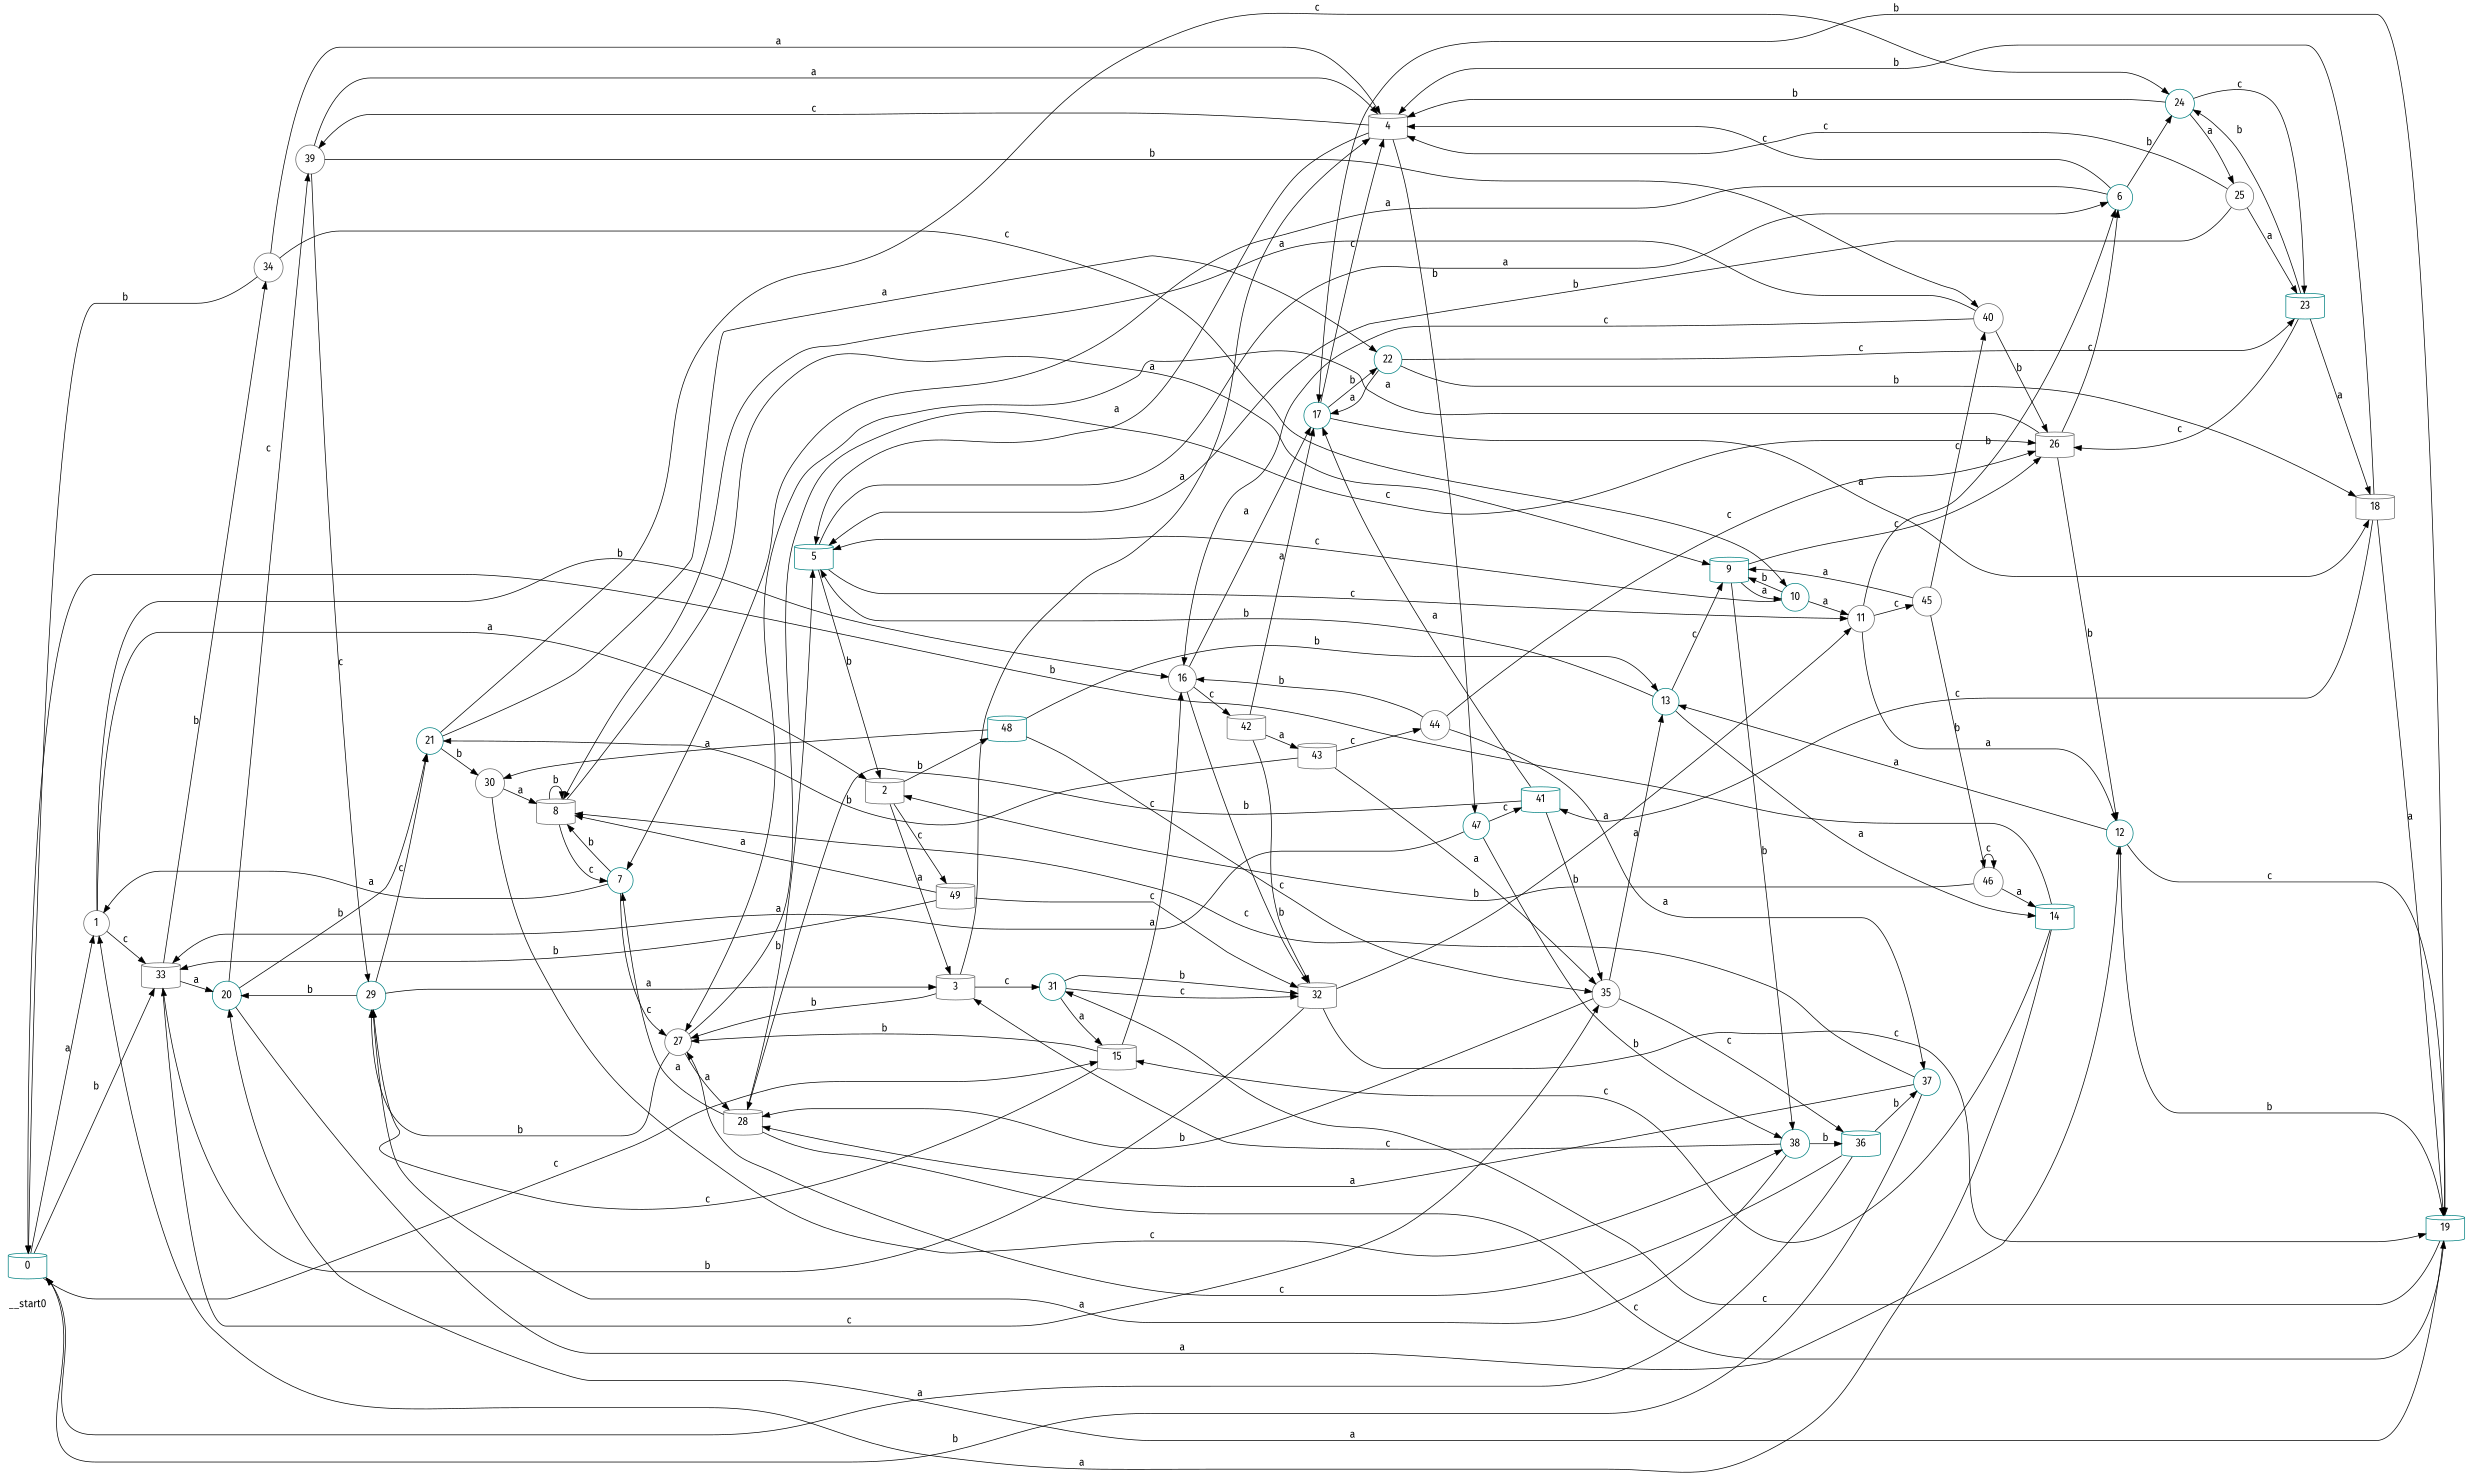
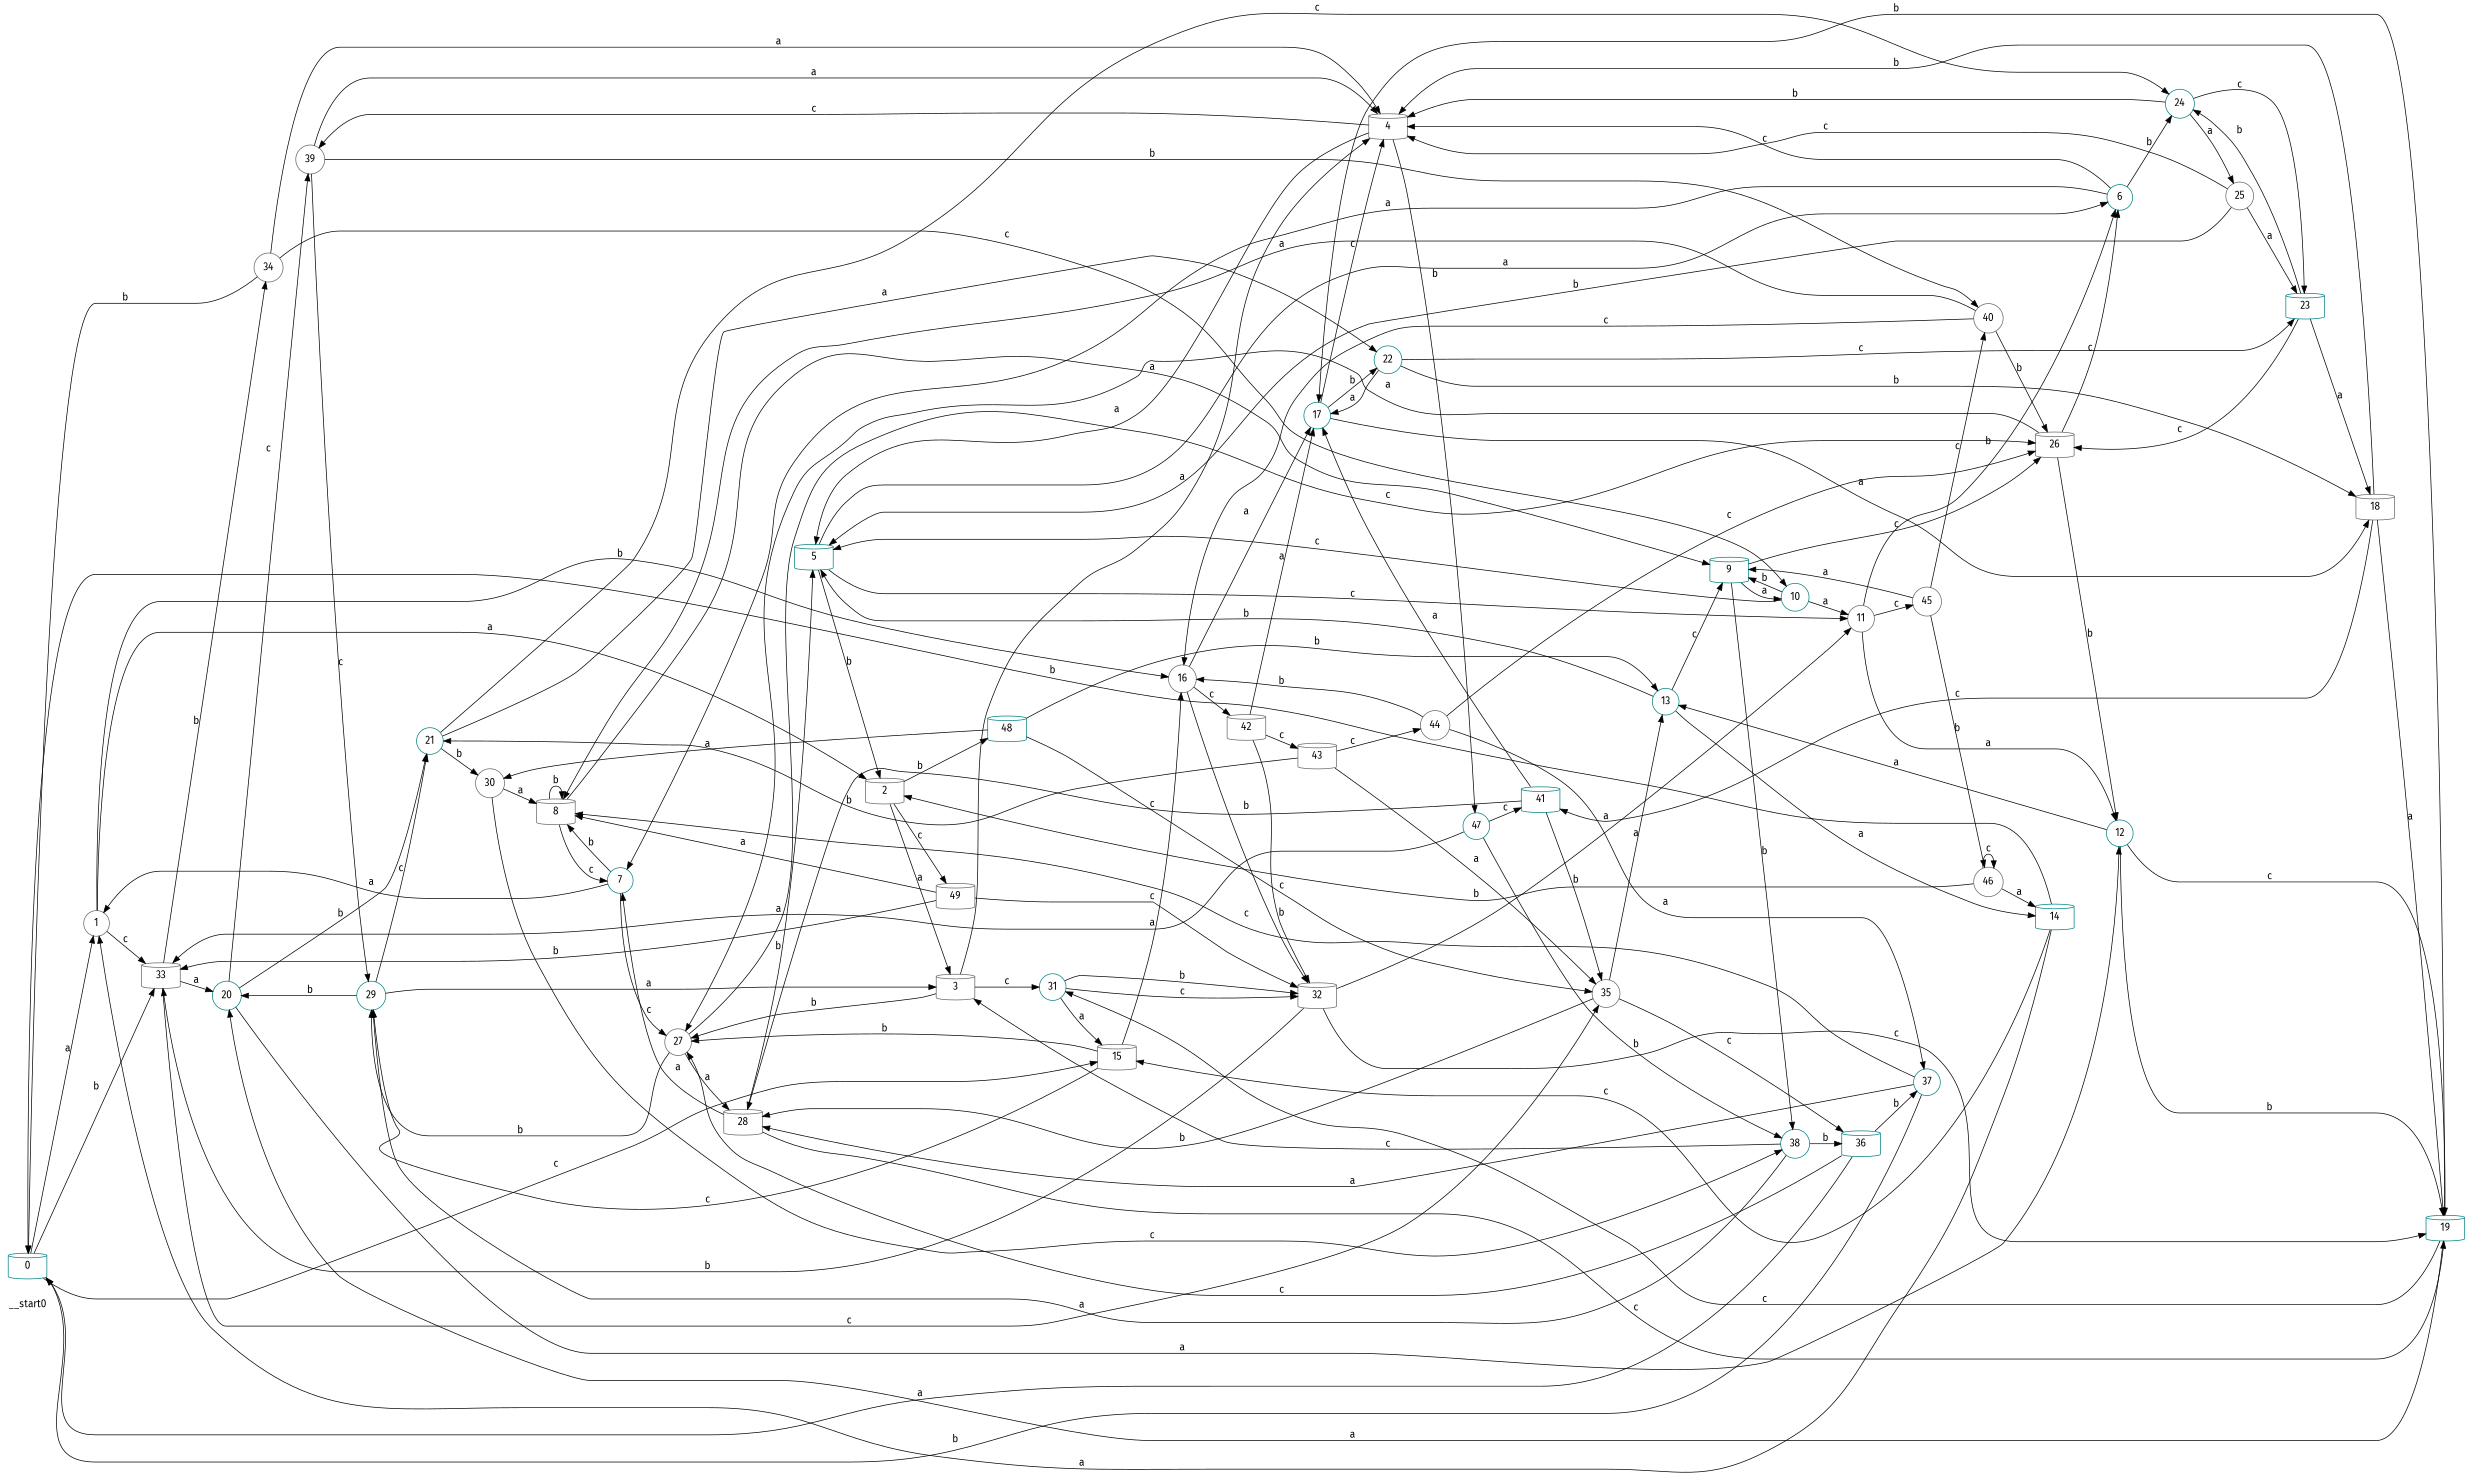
edge "42" -> "43": label "a" -> "c"
